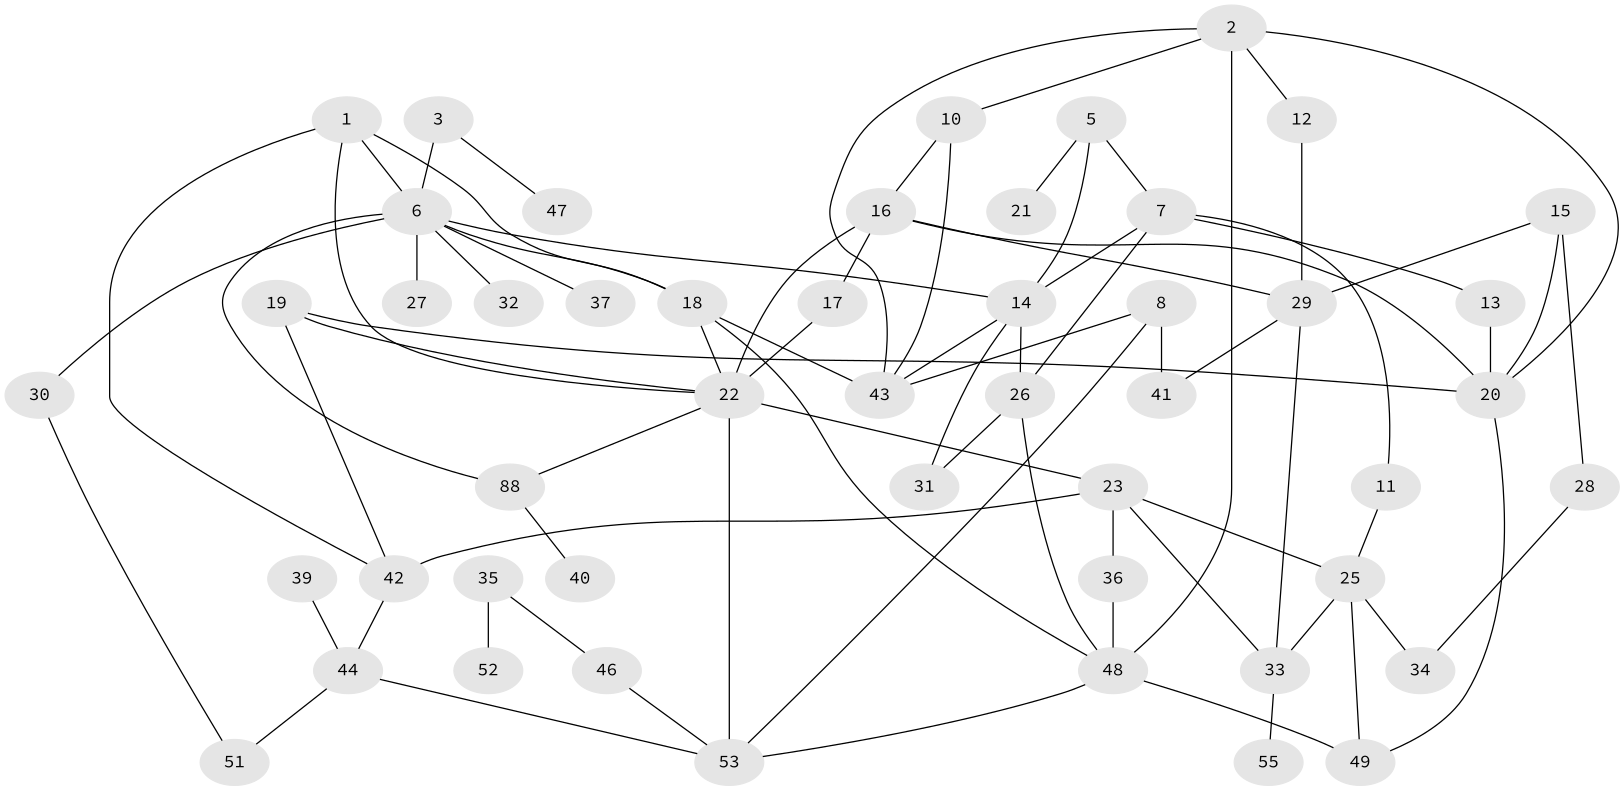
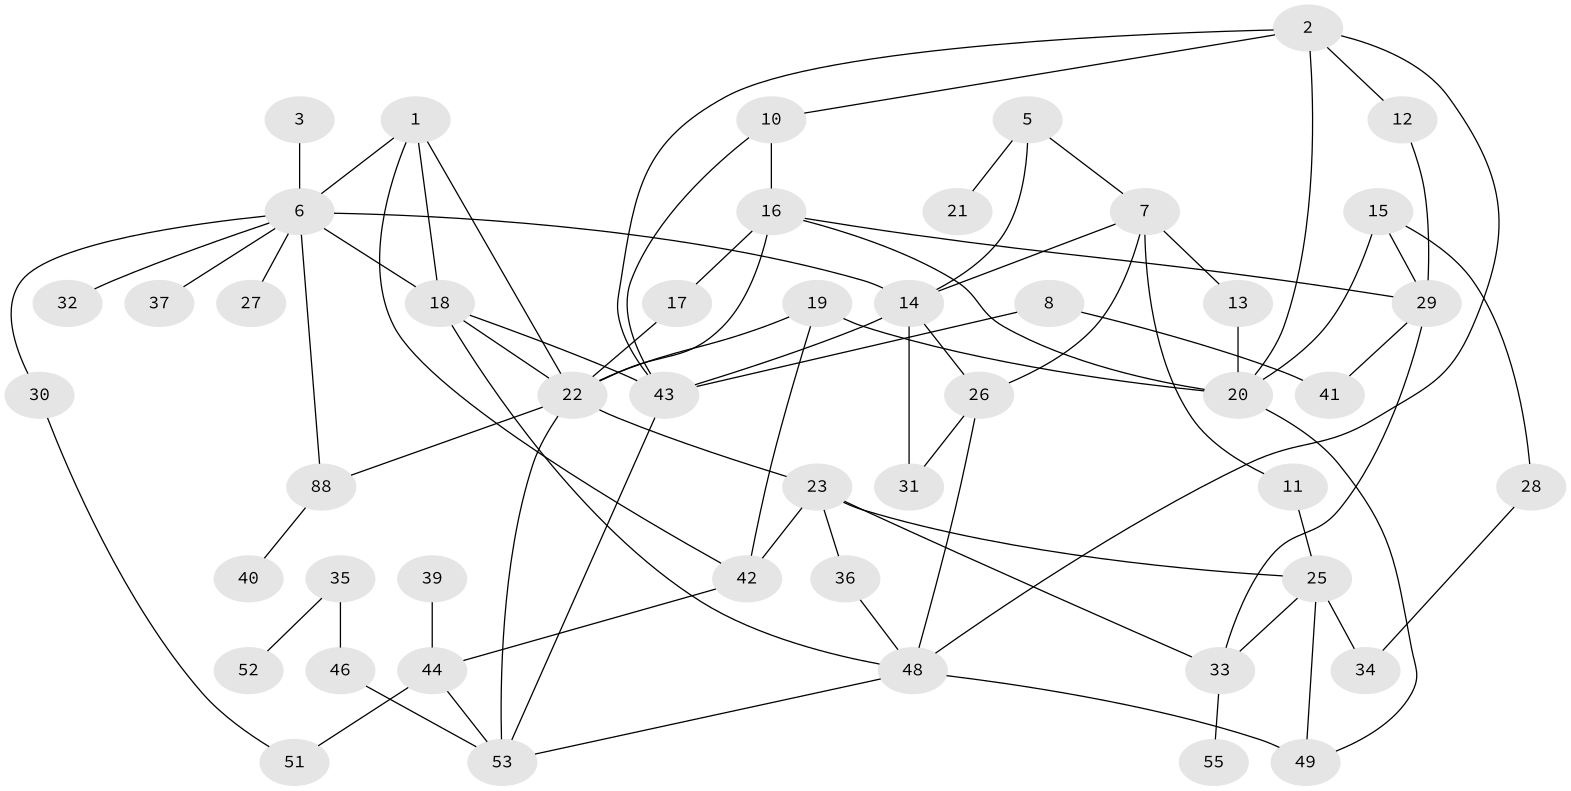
node "47": removed
edge "8" -- "53": now "43" -- "53"
